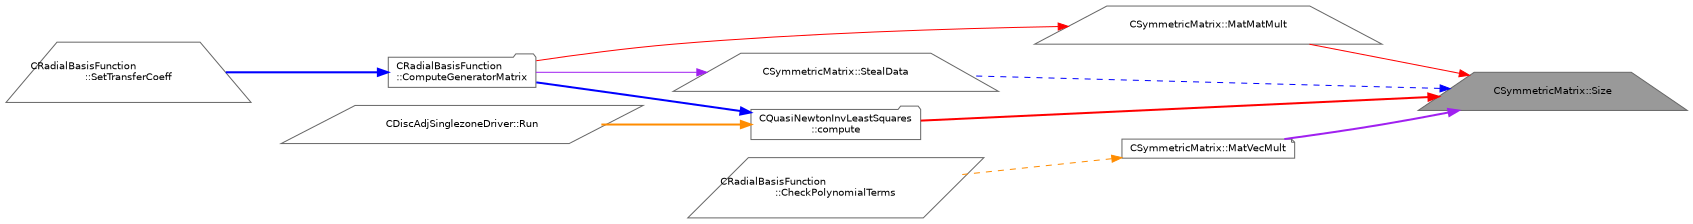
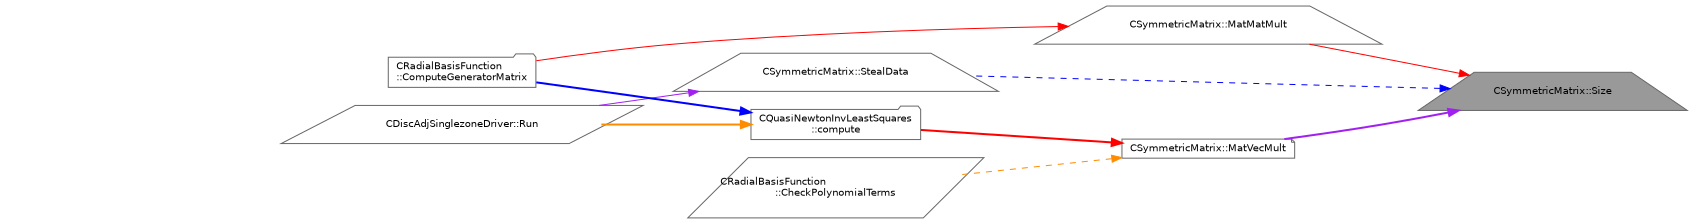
node "CRadialBasisFunction ::SetTransferCoeff": removed
edge "CRadialBasisFunction ::ComputeGeneratorMatrix" -> "CSymmetricMatrix::StealData": now "CDiscAdjSinglezoneDriver::Run" -> "CSymmetricMatrix::StealData"
edge "CQuasiNewtonInvLeastSquares ::compute" -> "CSymmetricMatrix::Size": now "CQuasiNewtonInvLeastSquares ::compute" -> "CSymmetricMatrix::MatVecMult"
